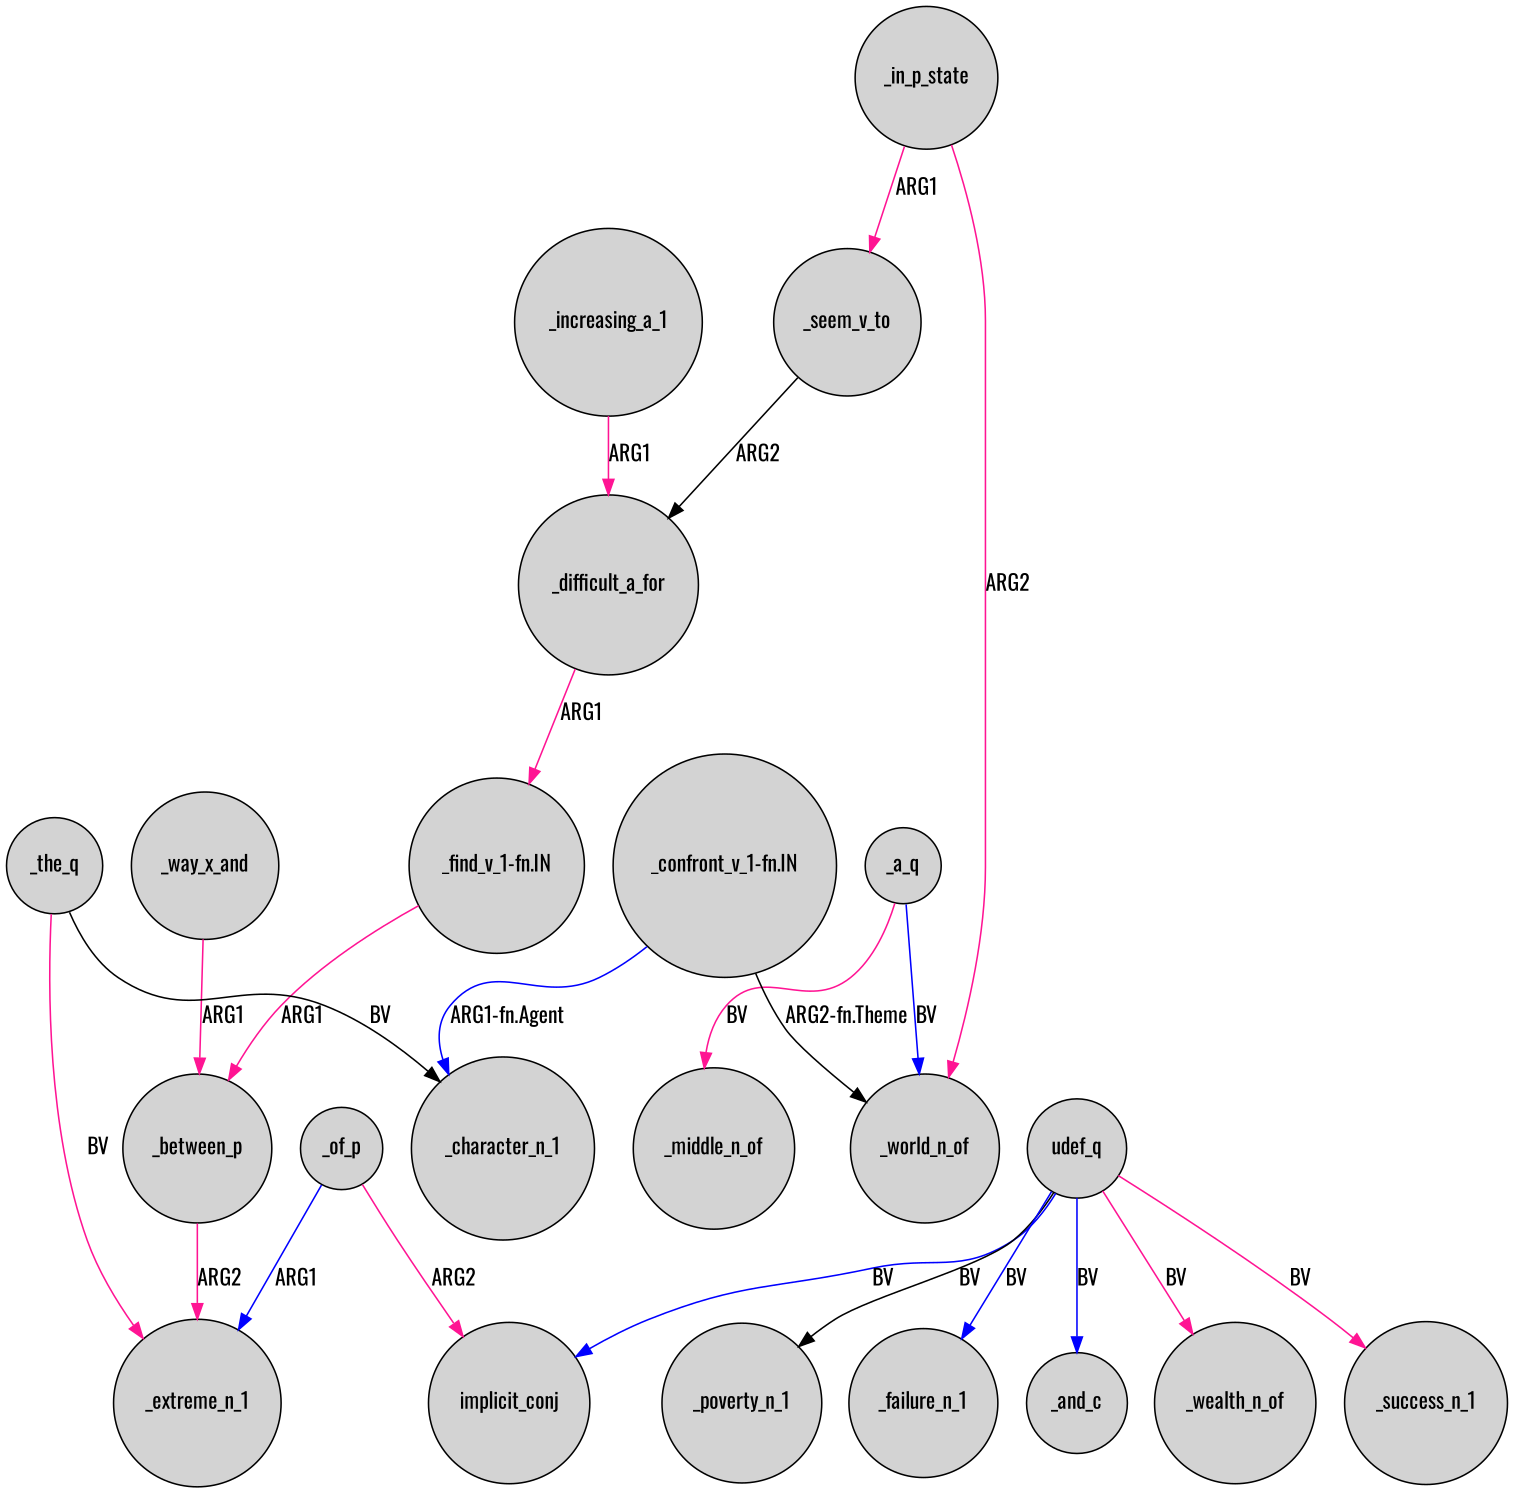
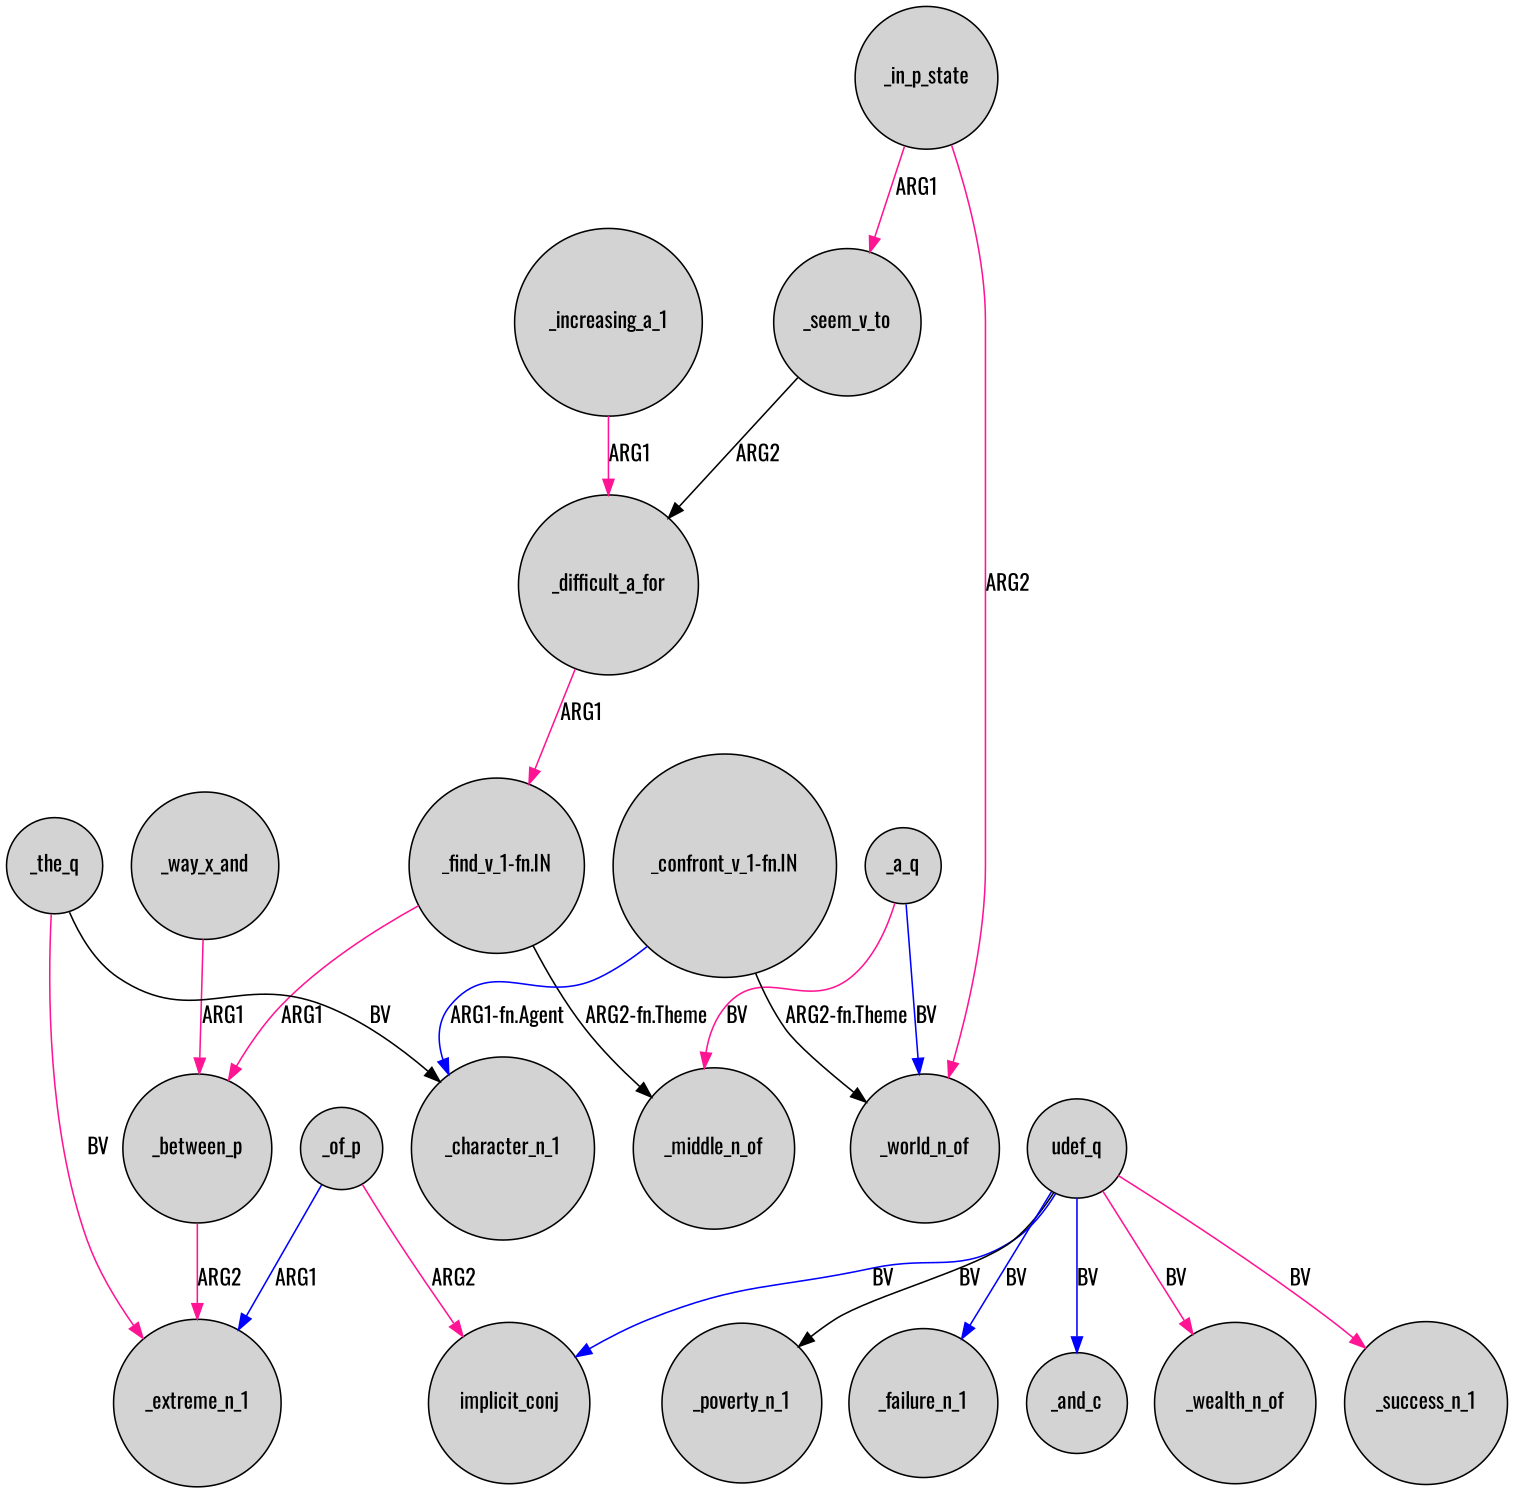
edge "_find_v_1-fn.IN" -> "_middle_n_of": added, label "ARG2-fn.Theme"
